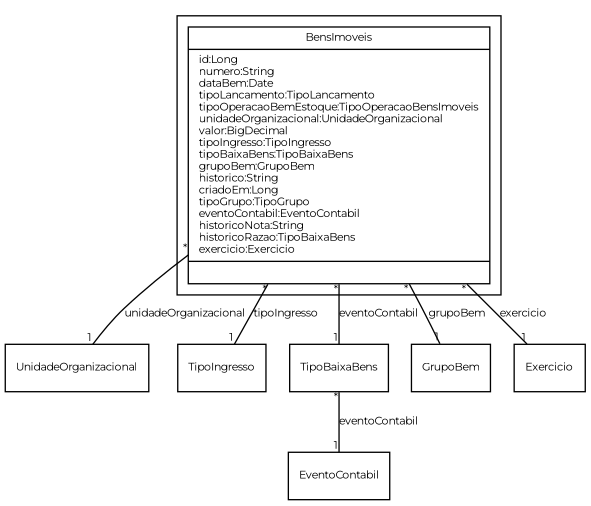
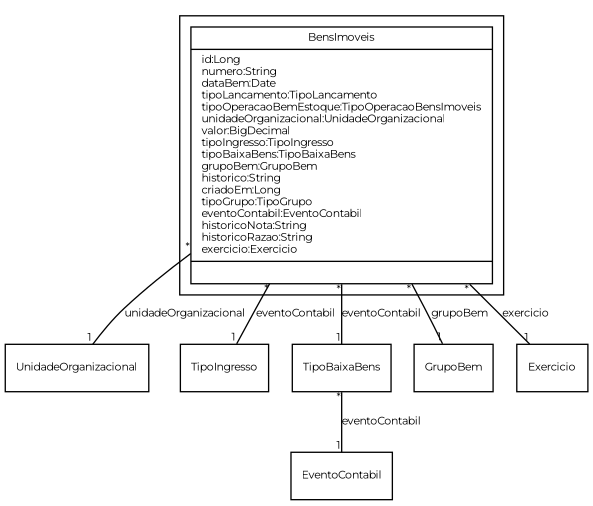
node "BensImoveis": text "historicoRazao:TipoBaixaBens" -> "historicoRazao:String"
edge "BensImoveis" -- "TipoIngresso": label "tipoIngresso" -> "eventoContabil"
